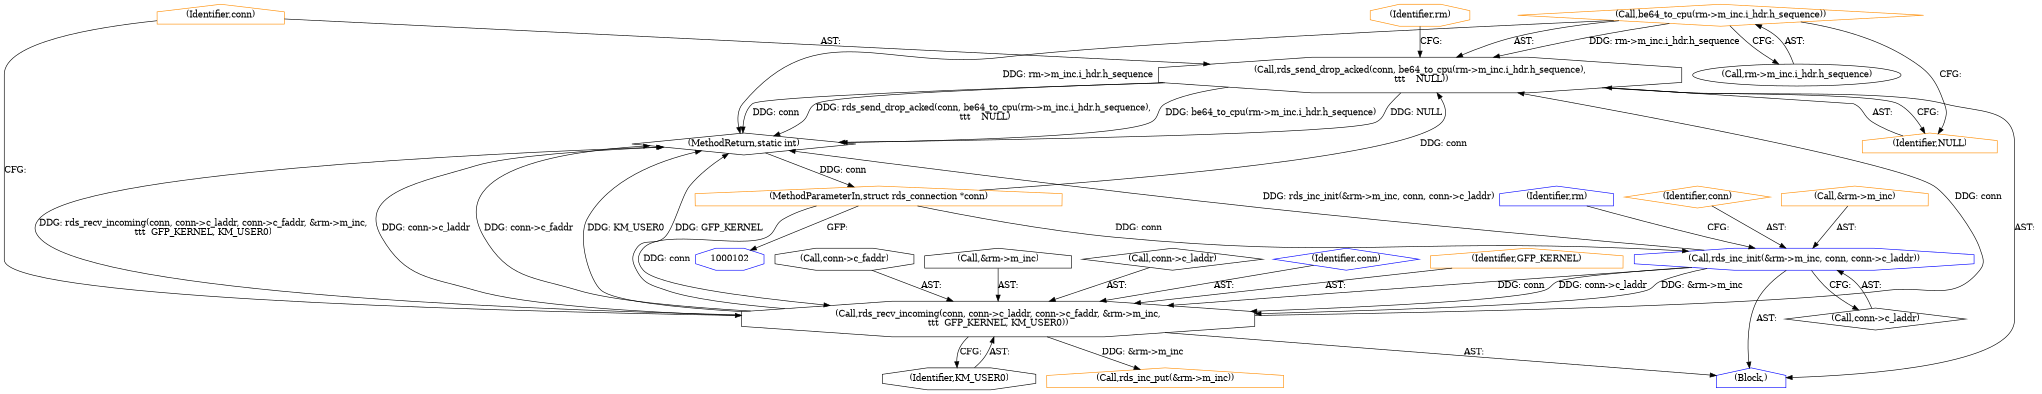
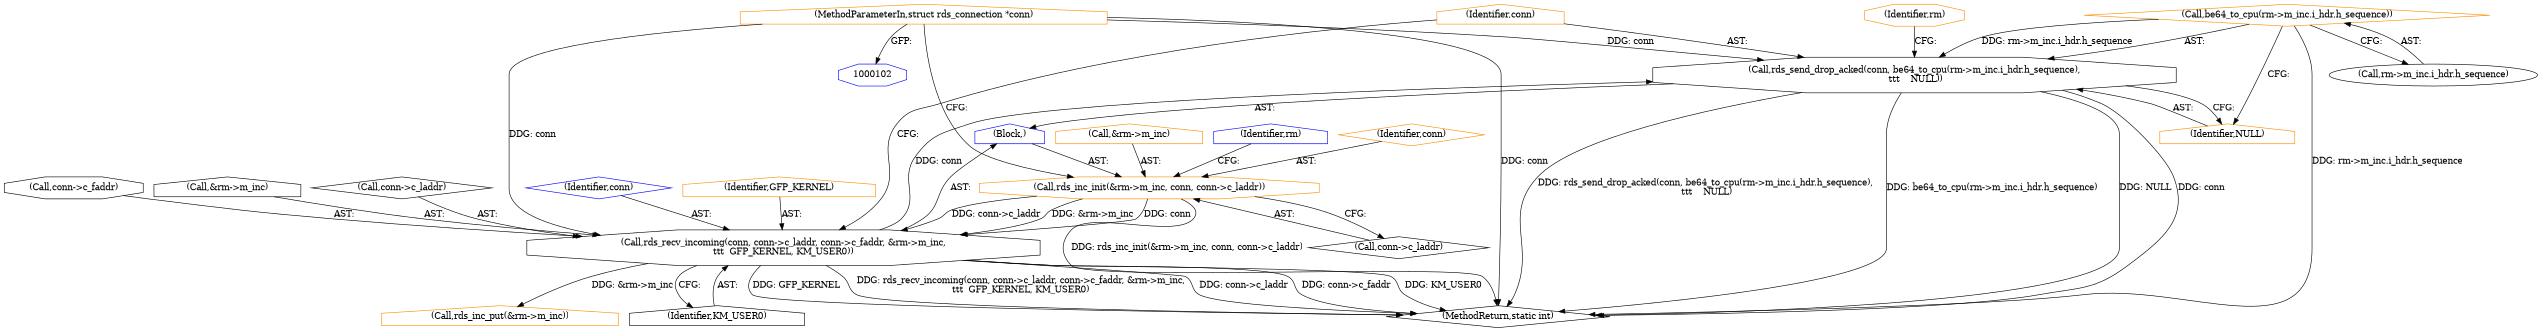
edge "(MethodReturn,static int)" -> "(MethodParameterIn,struct rds_connection *conn)": reversed
edge "(MethodParameterIn,struct rds_connection *conn)" -> "(Call,rds_inc_init(&rm->m_inc, conn, conn->c_laddr))": label "DDG: conn" -> "CFG: "
node "(Call,rds_inc_init(&rm->m_inc, conn, conn->c_laddr))": color blue -> darkorange
edge "(Call,rds_inc_init(&rm->m_inc, conn, conn->c_laddr))" -> "(Block,)": reversed
node "(Identifier,KM_USER0)": shape octagon -> house
